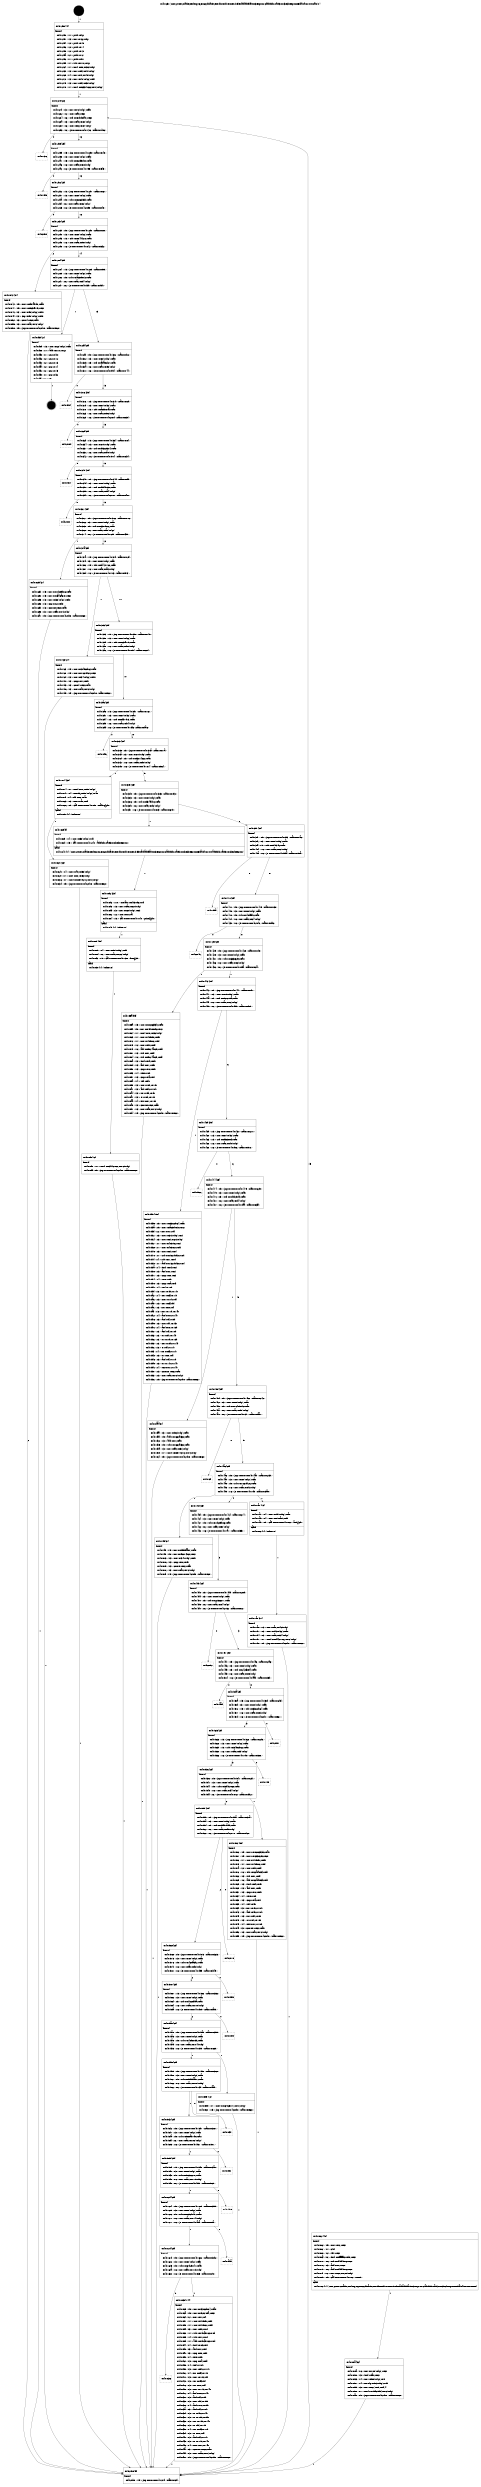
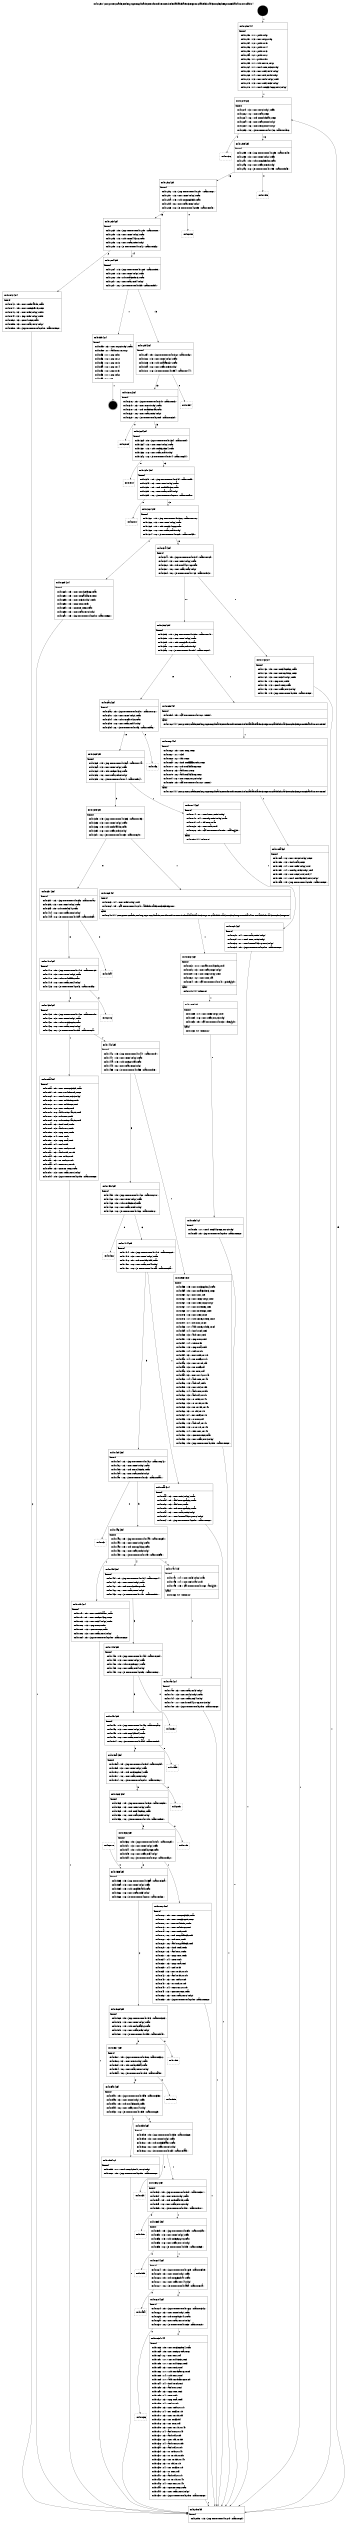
node "0x40185d [5]": added
edge "0x401555 [25]" -> "0x402018": reversed
